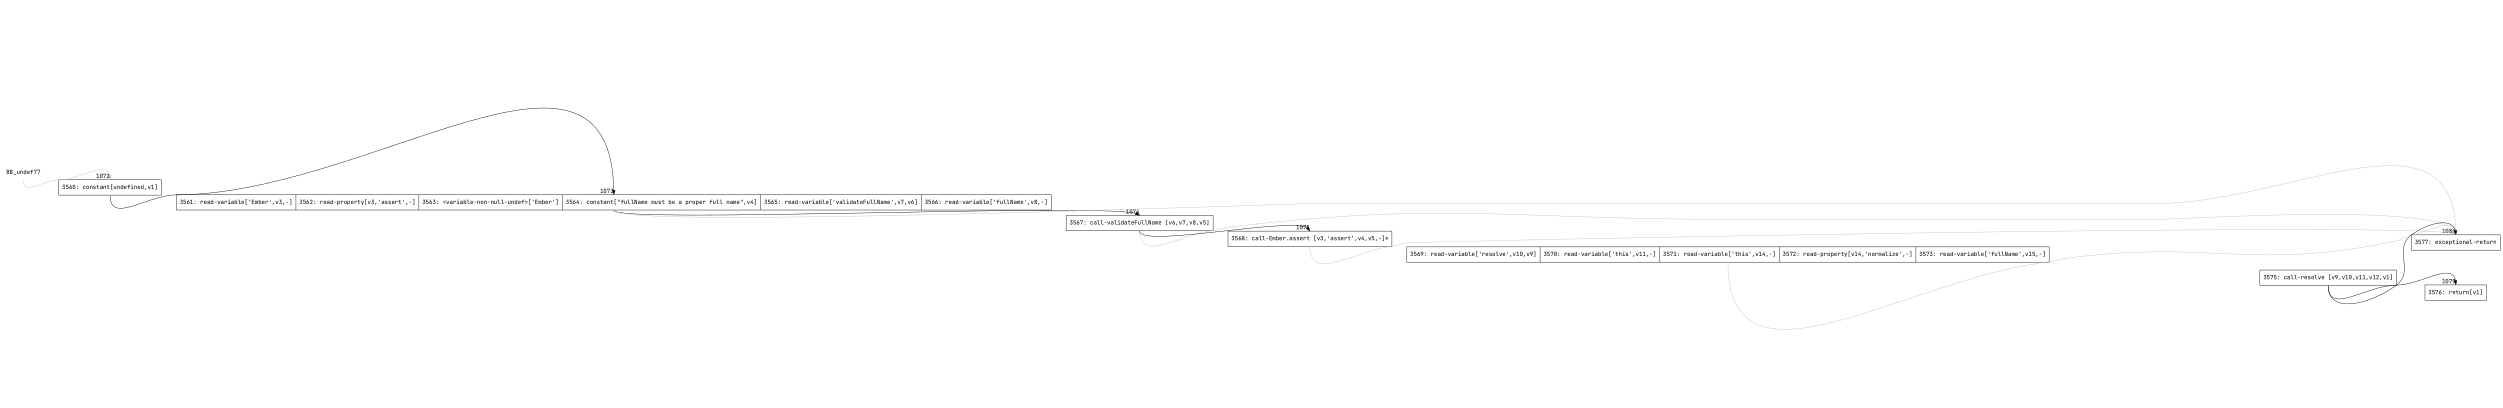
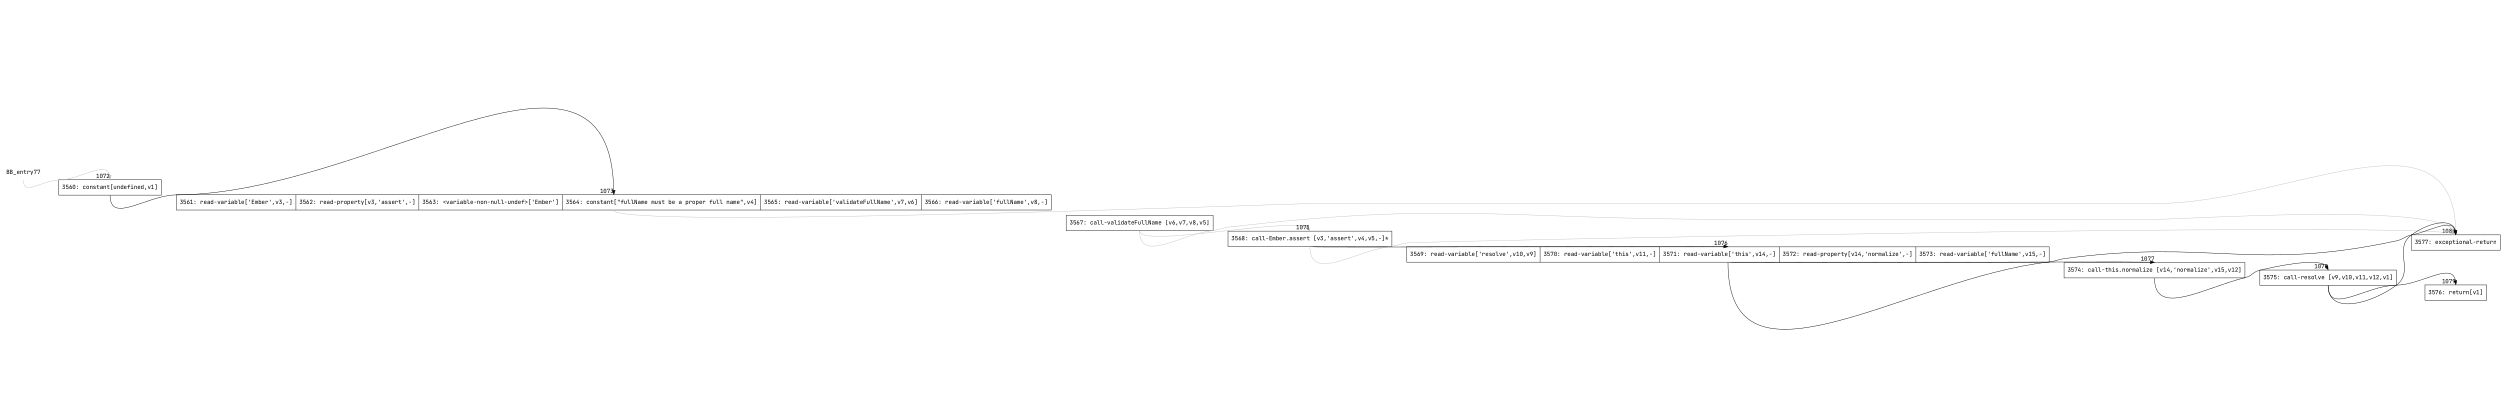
node "BB_undef77": label "BB_undef77" -> "BB_entry77"
edge "3561: read-variable['Ember',v3,-]" -> "3567: call-validateFullName [v6,v7,v8,v5]": removed
edge "3567: call-validateFullName [v6,v7,v8,v5]" -> "3568: call-Ember.assert [v3,'assert',v4,v5,-]*": color black -> gray
edge "3568: call-Ember.assert [v3,'assert',v4,v5,-]*" -> "3569: read-variable['resolve',v10,v9]": added
edge "3569: read-variable['resolve',v10,v9]" -> "3577: exceptional-return": color gray -> black
node "3574: call-this.normalize [v14,'normalize',v15,v12]": added
